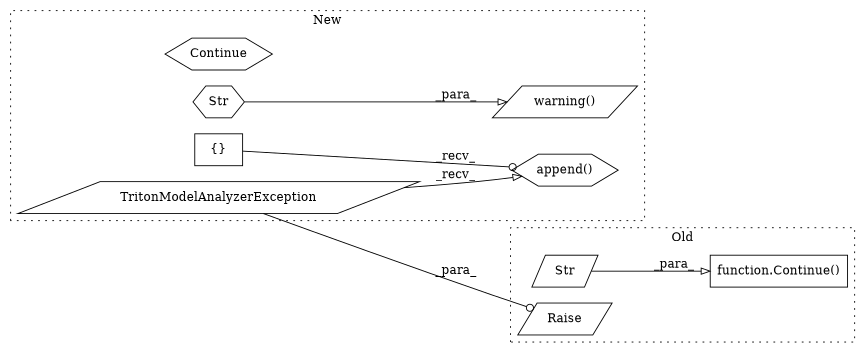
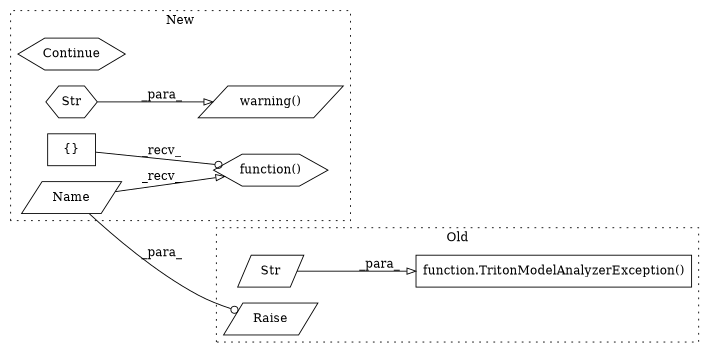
node "append()": label "append()" -> "function()"
node "TritonModelAnalyzerException": label "TritonModelAnalyzerException" -> "Name"
node "function.Continue()": label "function.Continue()" -> "function.TritonModelAnalyzerException()"
